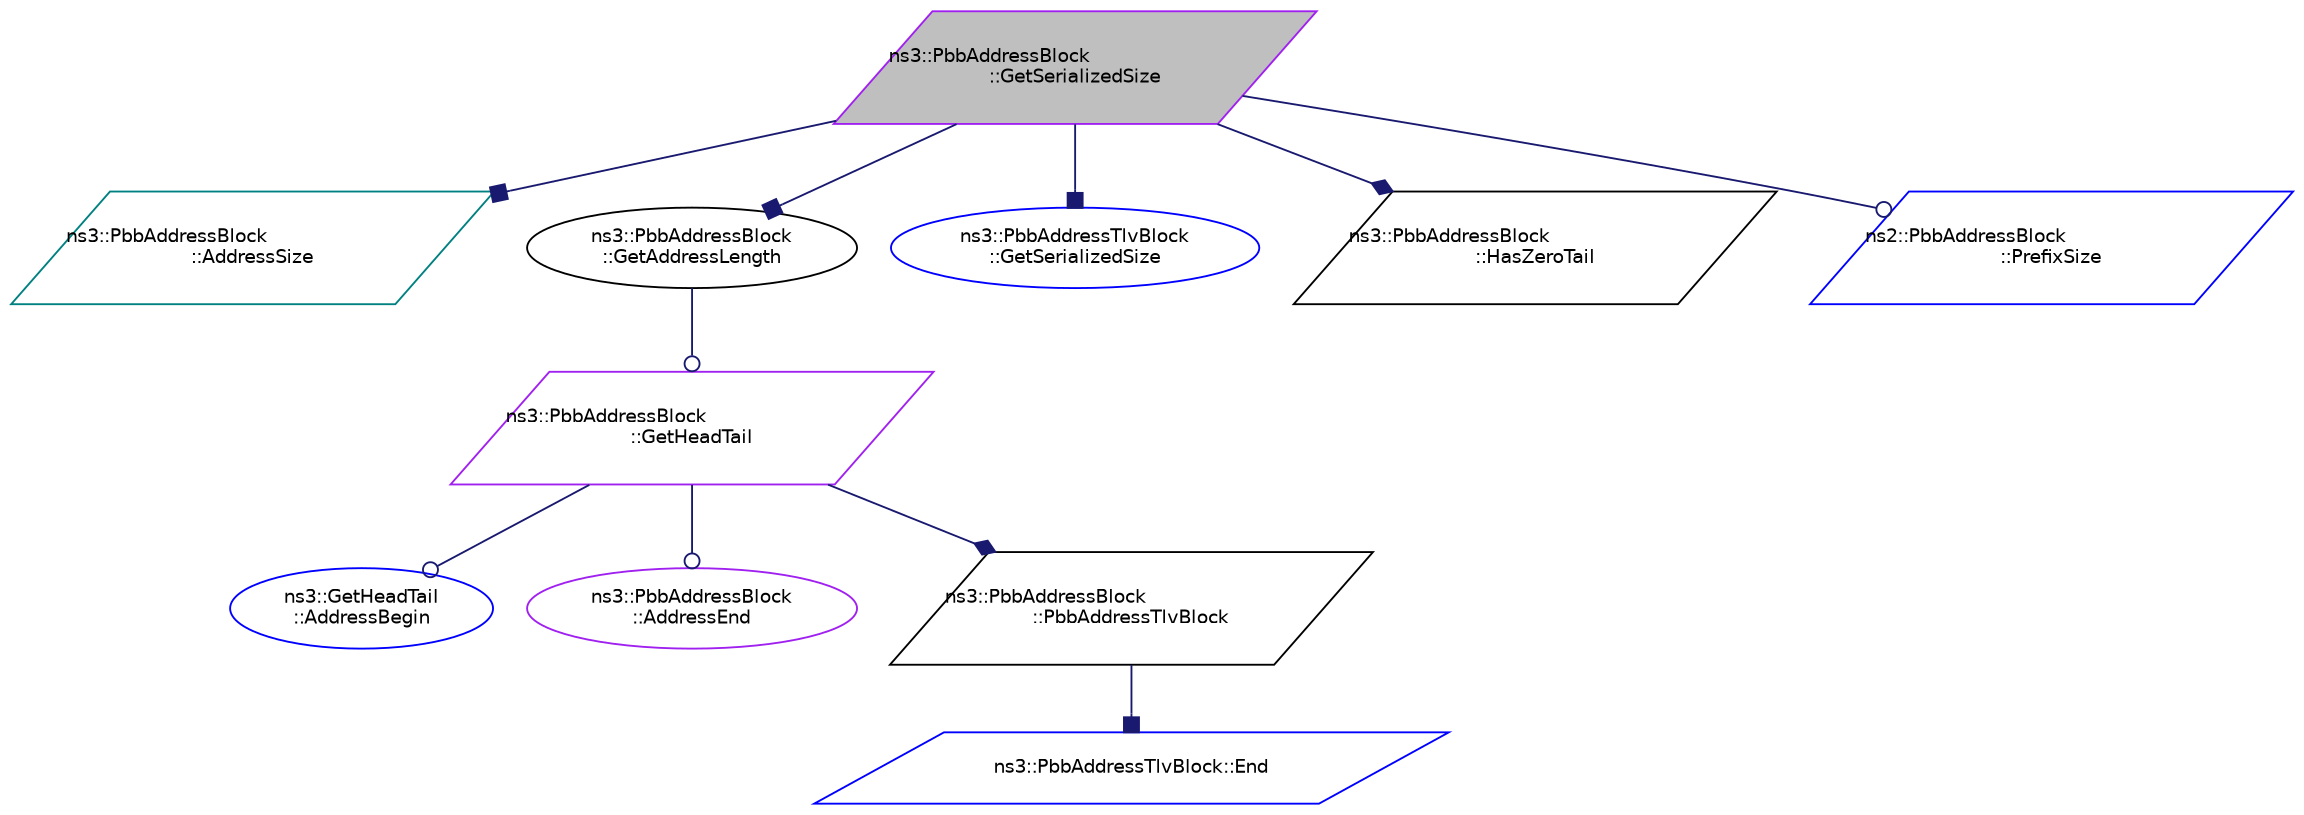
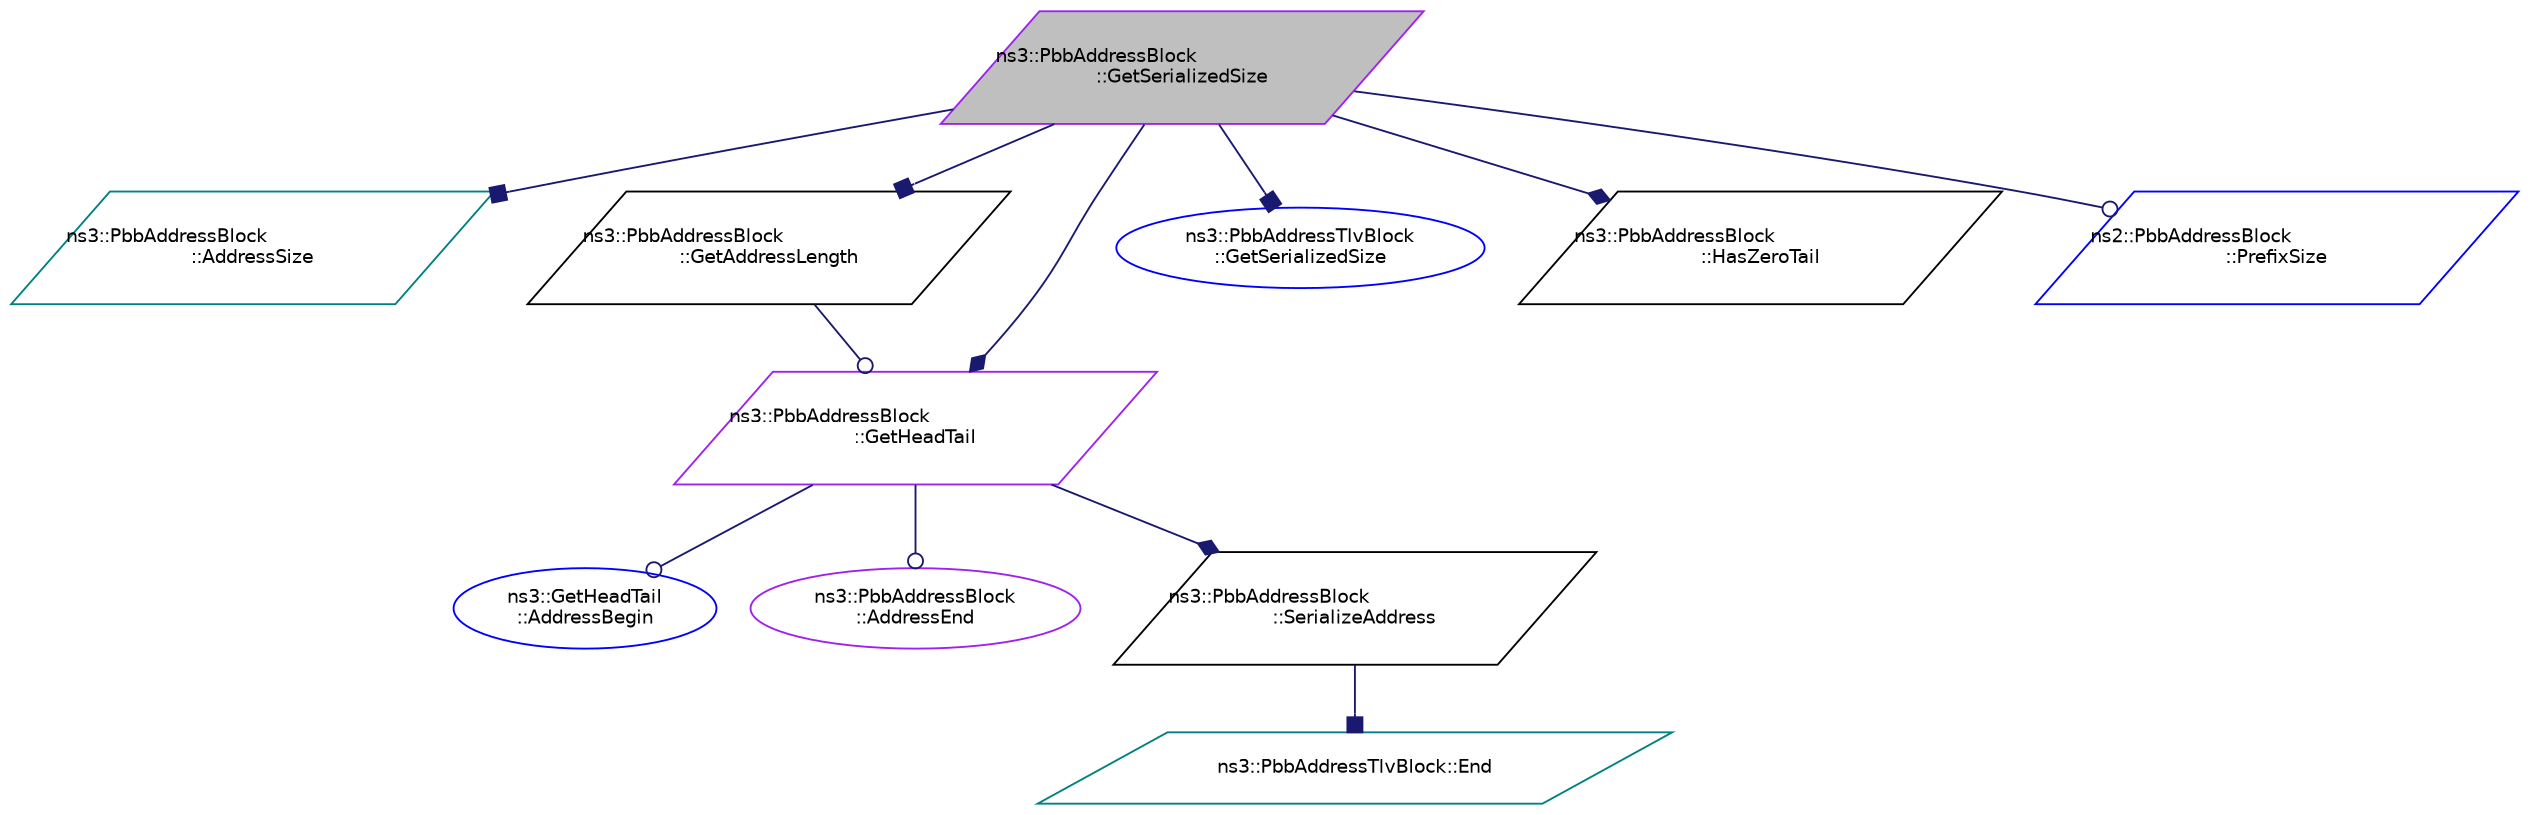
edge "ns3::PbbAddressBlock ::GetSerializedSize" -> "ns3::PbbAddressBlock ::GetHeadTail": added
node "ns3::PbbAddressBlock ::GetAddressLength": shape ellipse -> parallelogram
node "ns3::PbbAddressBlock ::PbbAddressTlvBlock": label "ns3::PbbAddressBlock ::PbbAddressTlvBlock" -> "ns3::PbbAddressBlock ::SerializeAddress"
node "ns3::PbbAddressTlvBlock::End": color blue -> teal
